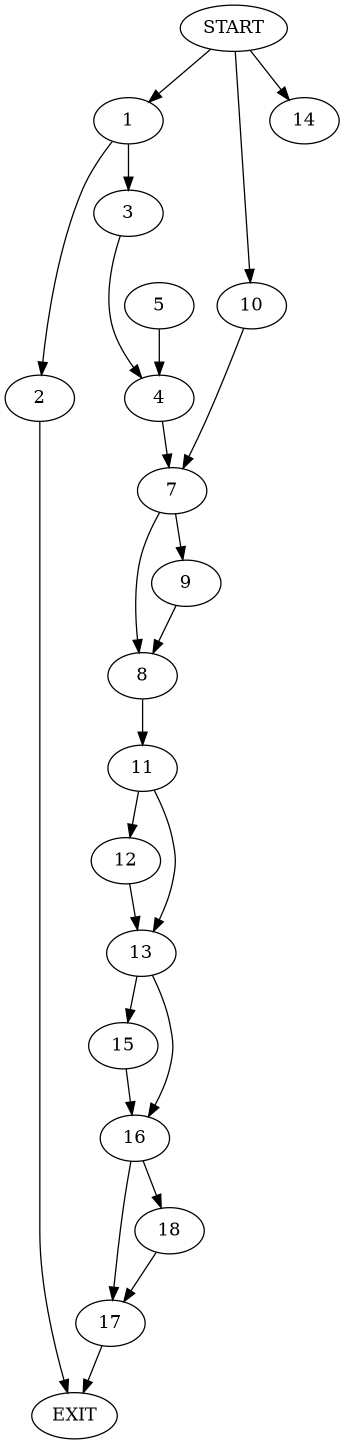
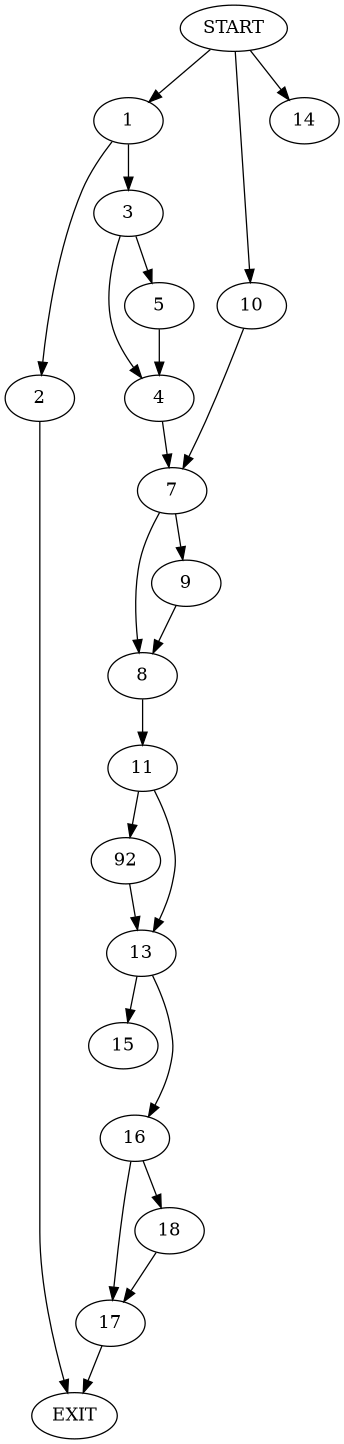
edge "3" -> "5": added
node "12": label "12" -> "92"
edge "15" -> "16": removed
